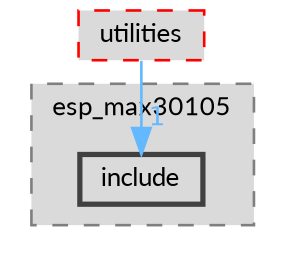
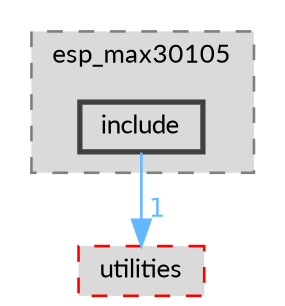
edge "utilities" -> "include": reversed
